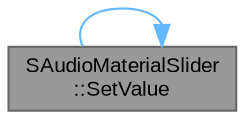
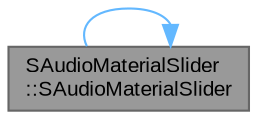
node "SAudioMaterialSlider ::SetValue": label "SAudioMaterialSlider ::SetValue" -> "SAudioMaterialSlider ::SAudioMaterialSlider"
